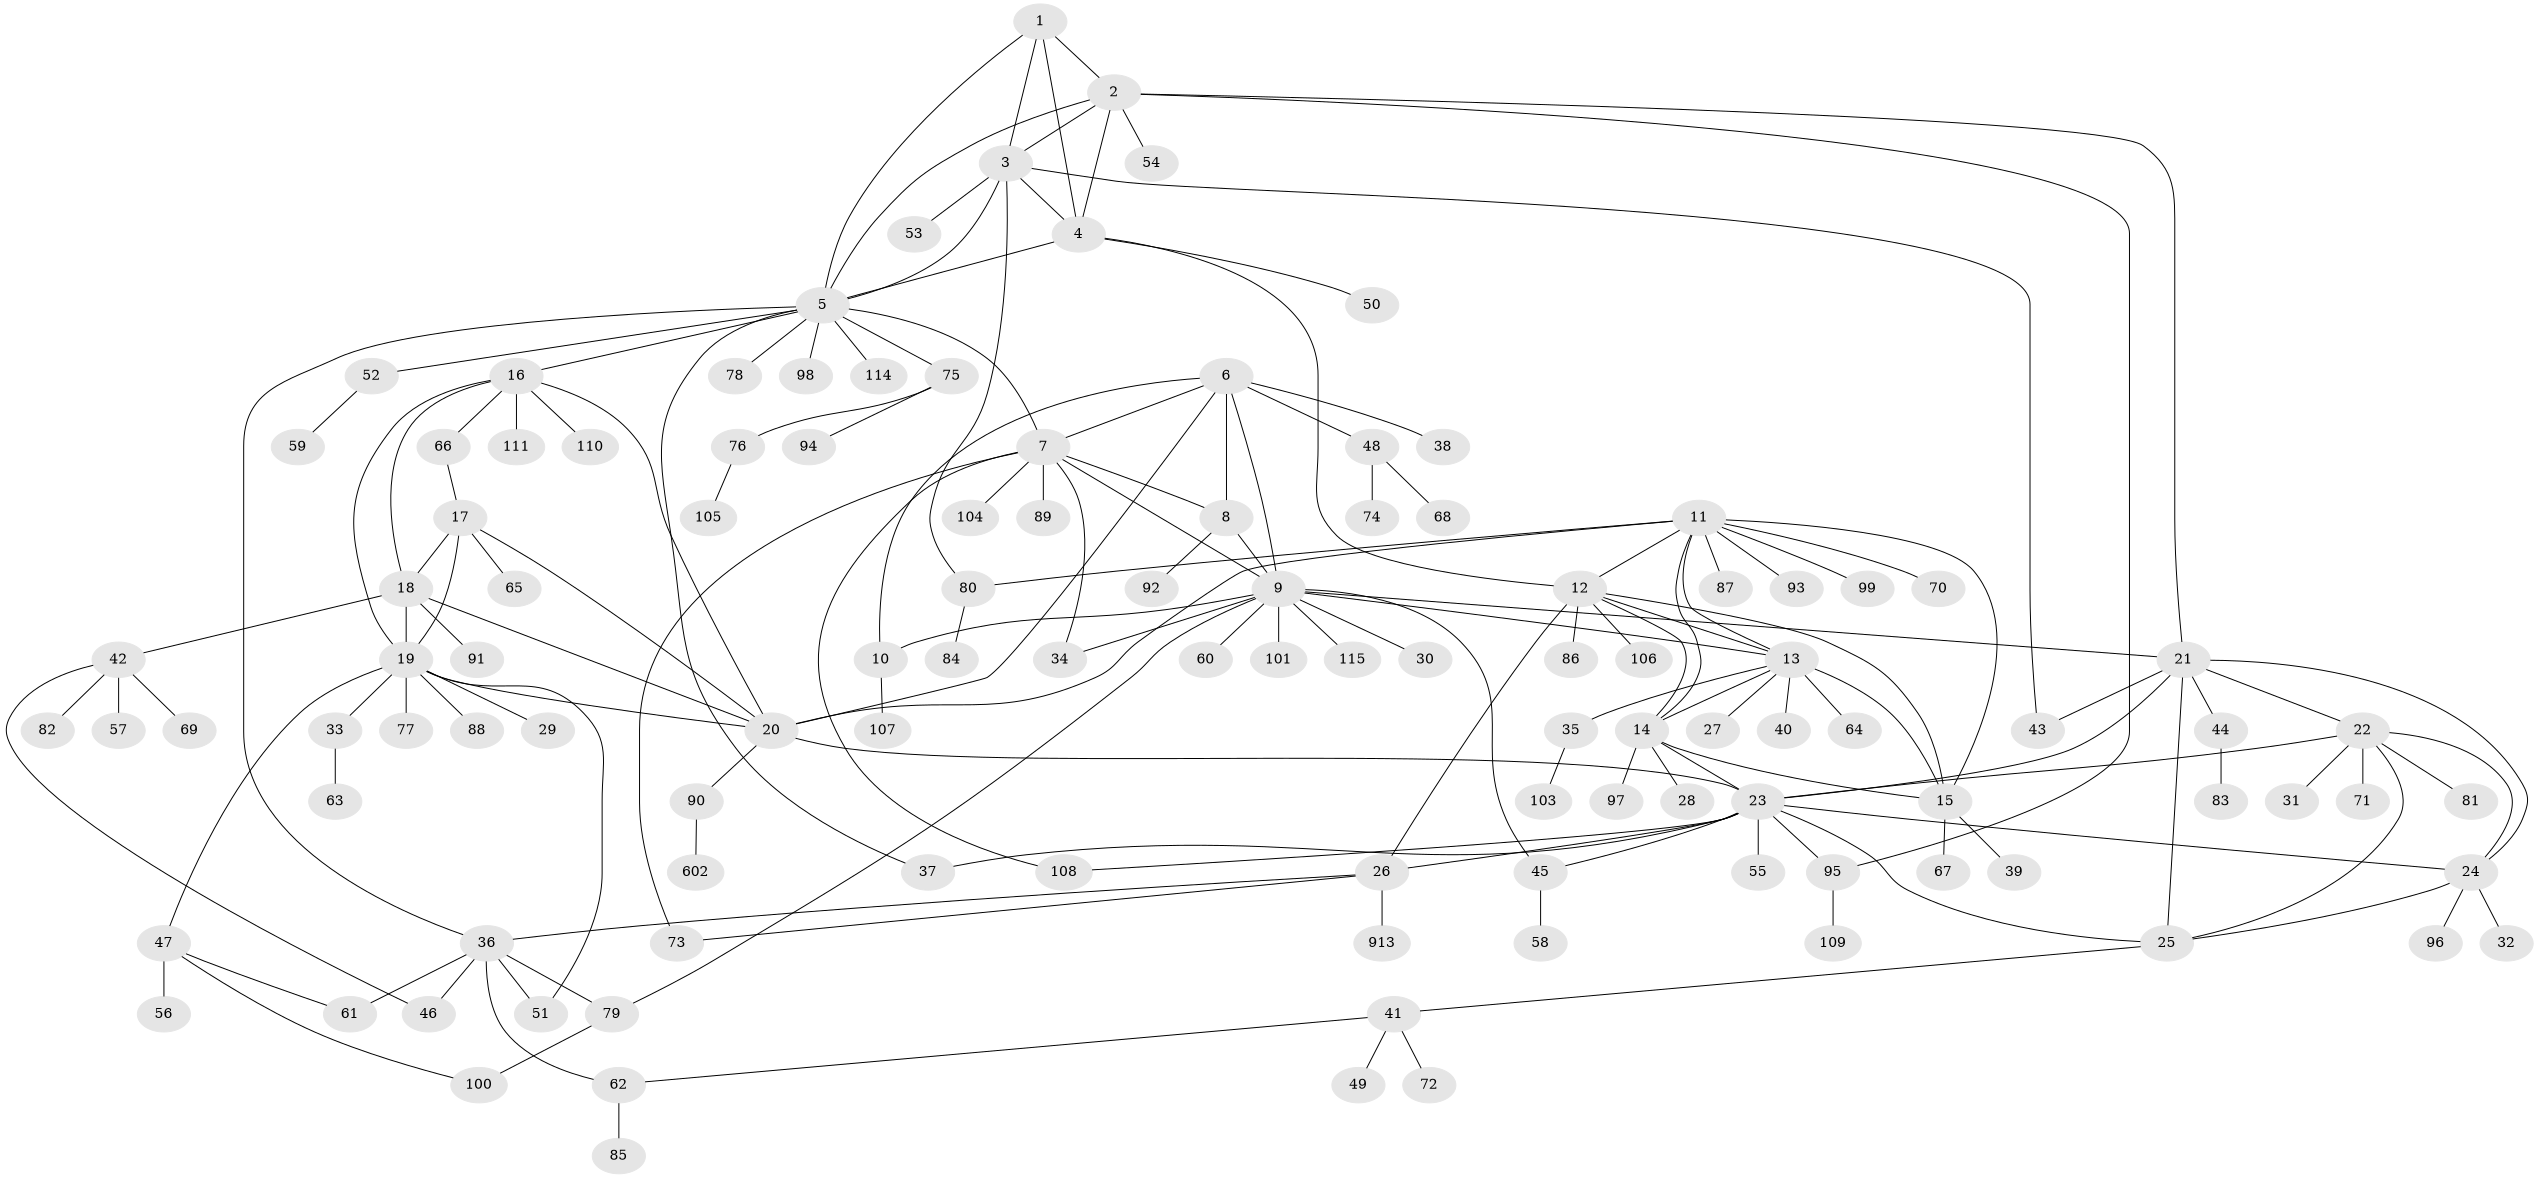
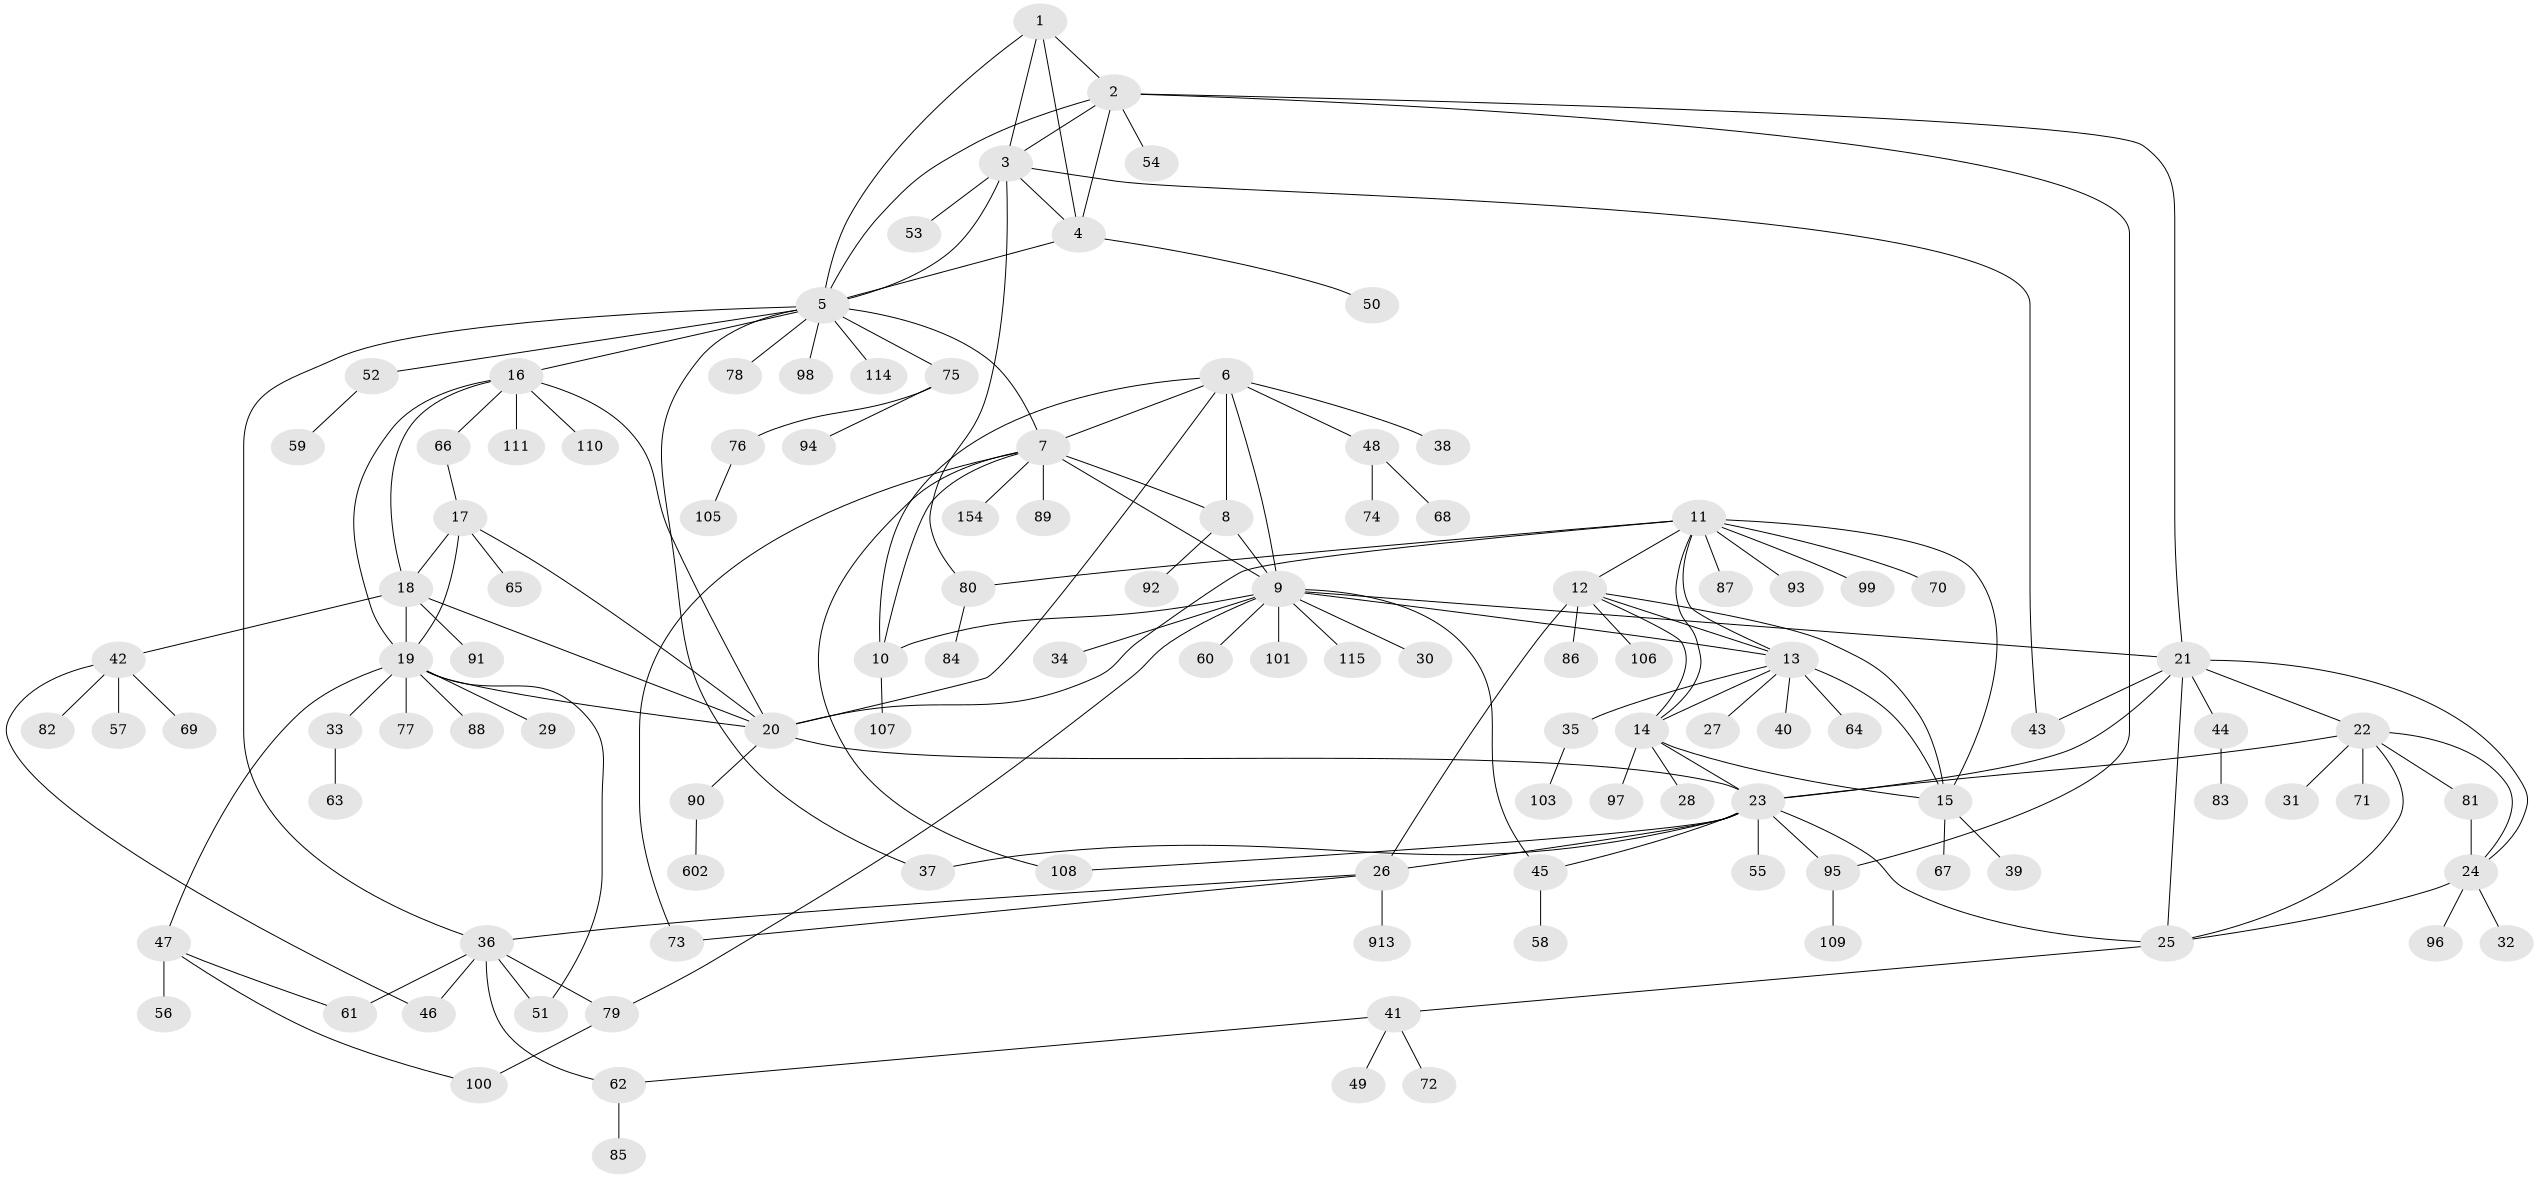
edge "4" -- "12": removed
node "104": label "104" -> "154"
edge "7" -- "34": now "7" -- "10"
edge "23" -- "24": now "81" -- "24"
